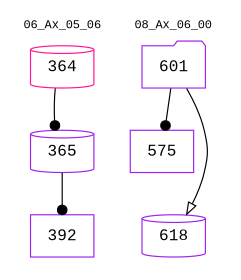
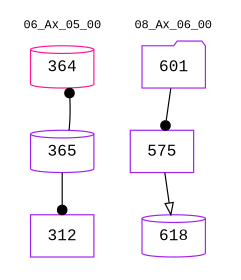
cluster "06_Ax_05_06": label "06_Ax_05_06" -> "06_Ax_05_00"
edge "364" -> "365": reversed
edge "601" -> "618": now "575" -> "618"
node "392": label "392" -> "312"
